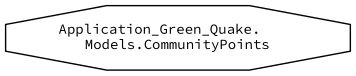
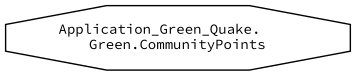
node "Application_Green_Quake. Models.CommunityPoints": label "Application_Green_Quake. Models.CommunityPoints" -> "Application_Green_Quake. Green.CommunityPoints"
